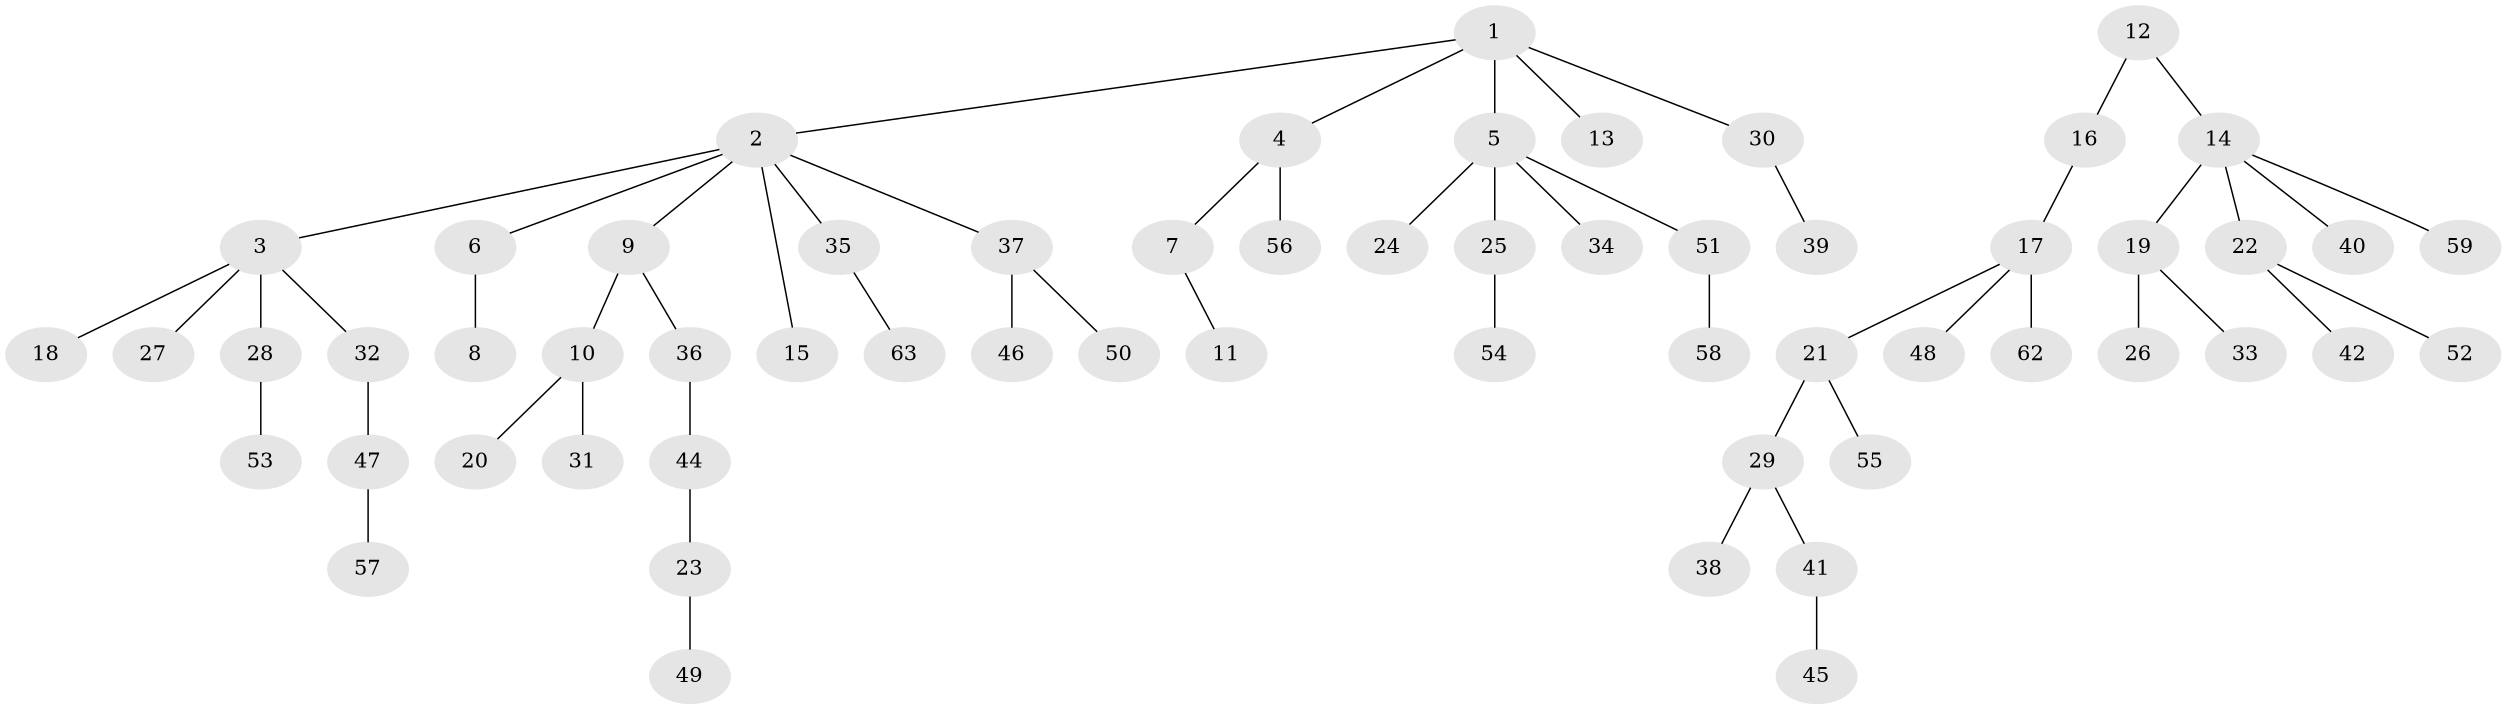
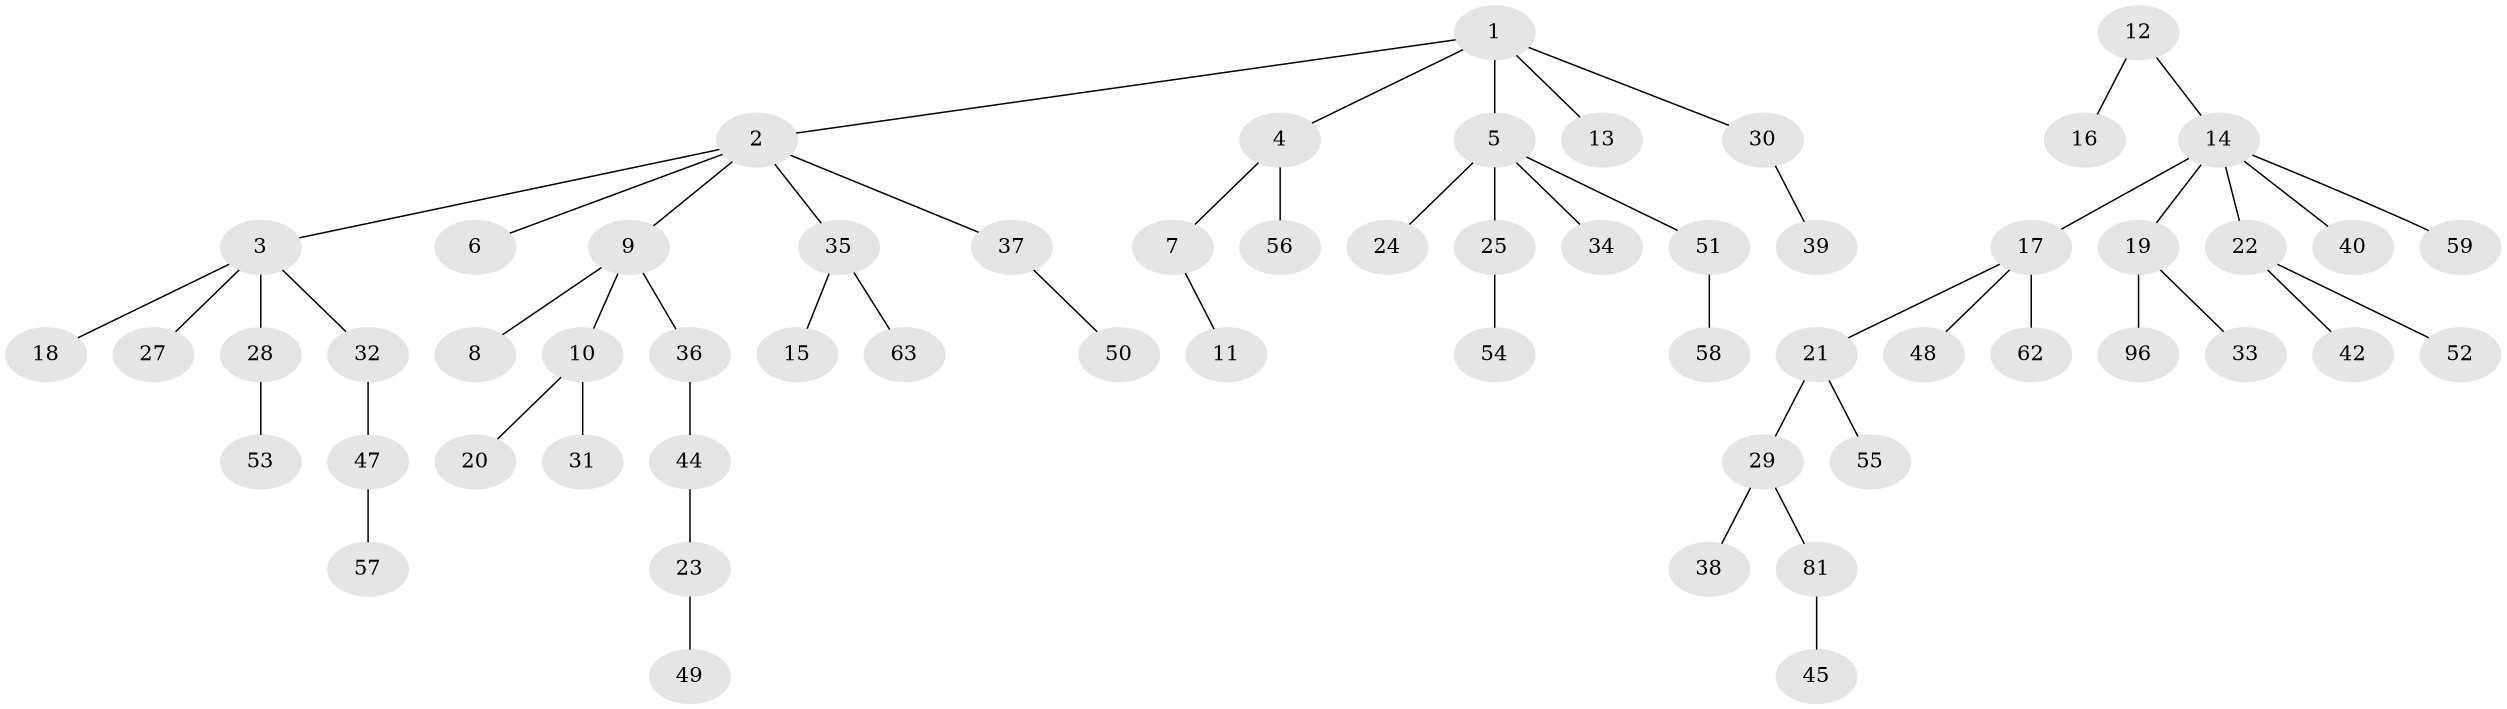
edge "16" -- "17": now "14" -- "17"
edge "2" -- "15": now "35" -- "15"
edge "6" -- "8": now "9" -- "8"
node "46": removed
node "26": label "26" -> "96"
node "41": label "41" -> "81"
